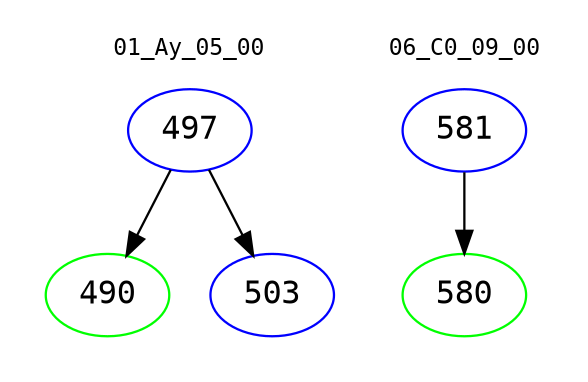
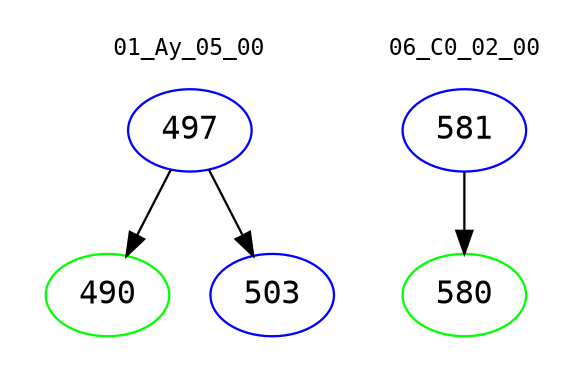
cluster "06_C0_09_00": label "06_C0_09_00" -> "06_C0_02_00"
